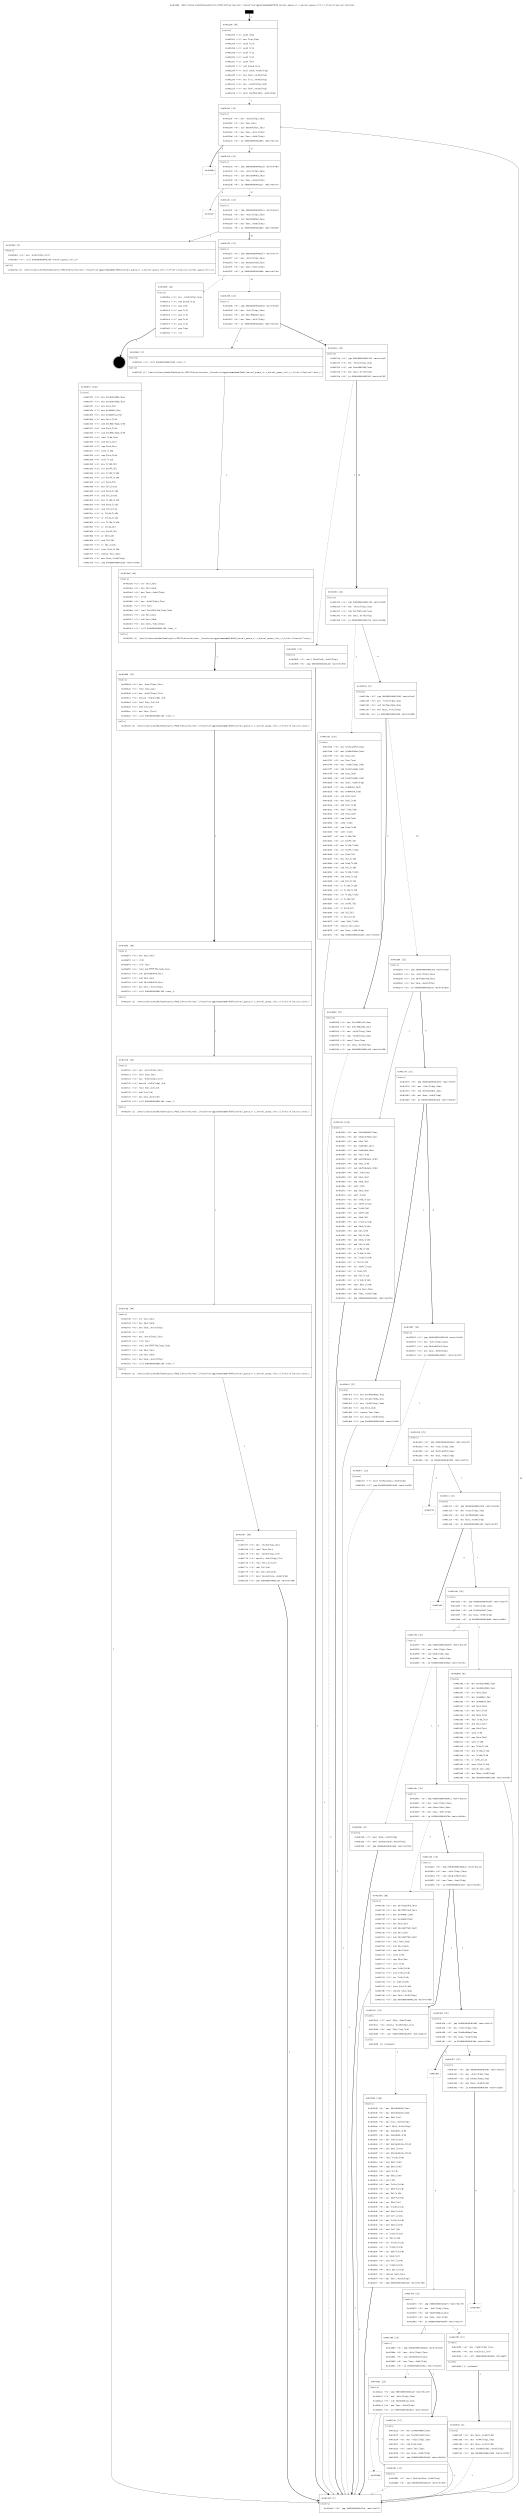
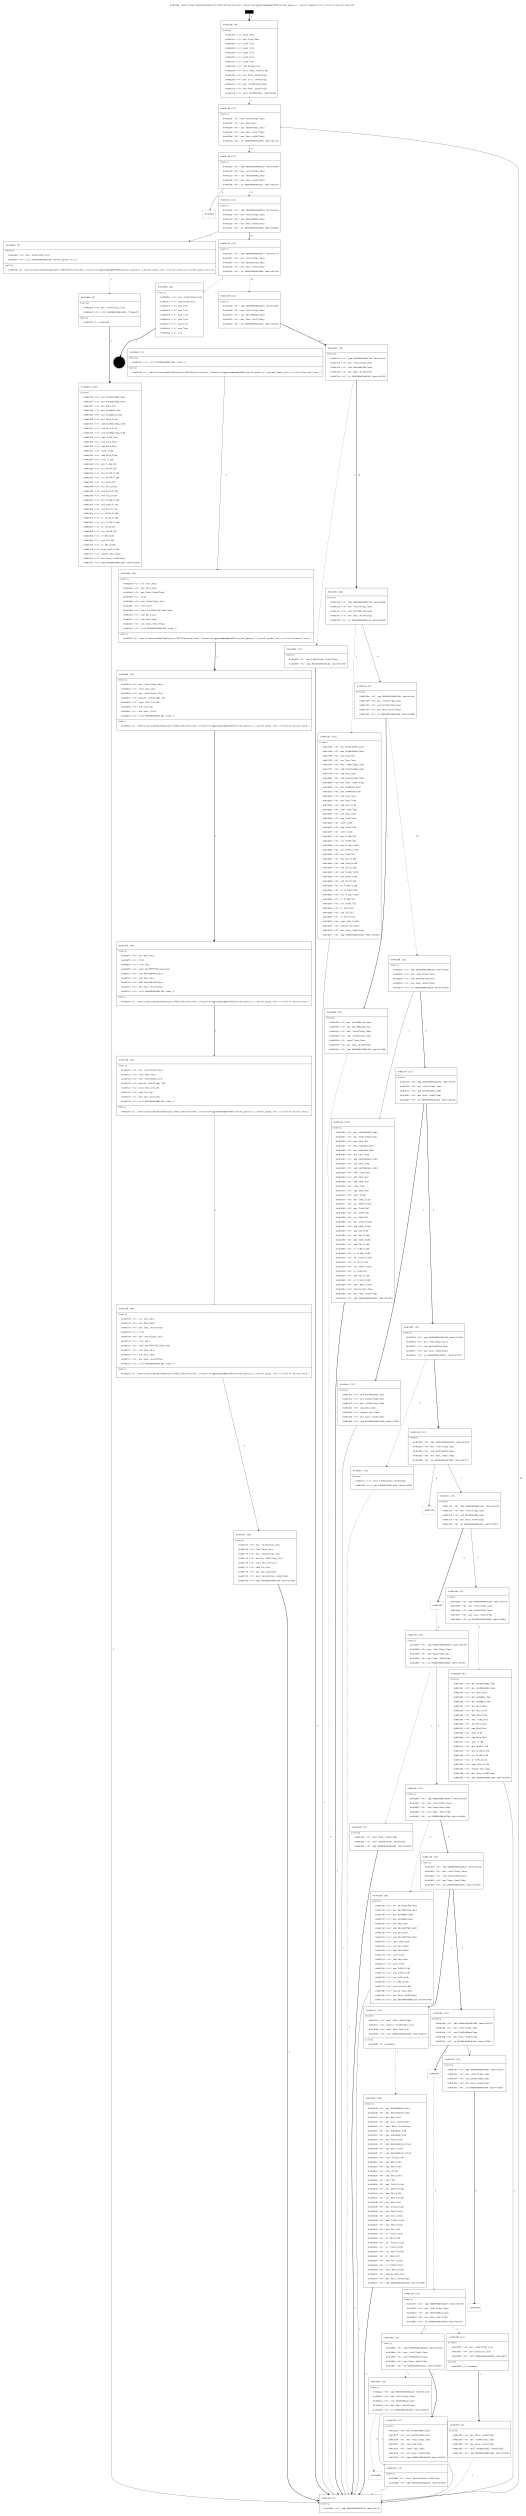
node "0x40199a": removed
node "0x4018e9 [9]": added
edge "0x401308 [22]" -> "0x4016a3 [5]": removed, label "1"
edge "0x40138f [25]" -> "0x4013a8 [25]": added, label "7"
edge "0x4013da [25]" -> "0x4013f3 [25]": now "0x4019d3" -> "0x4013f3 [25]"
